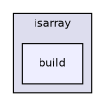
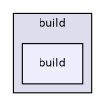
cluster "isarray": label "isarray" -> "build"
